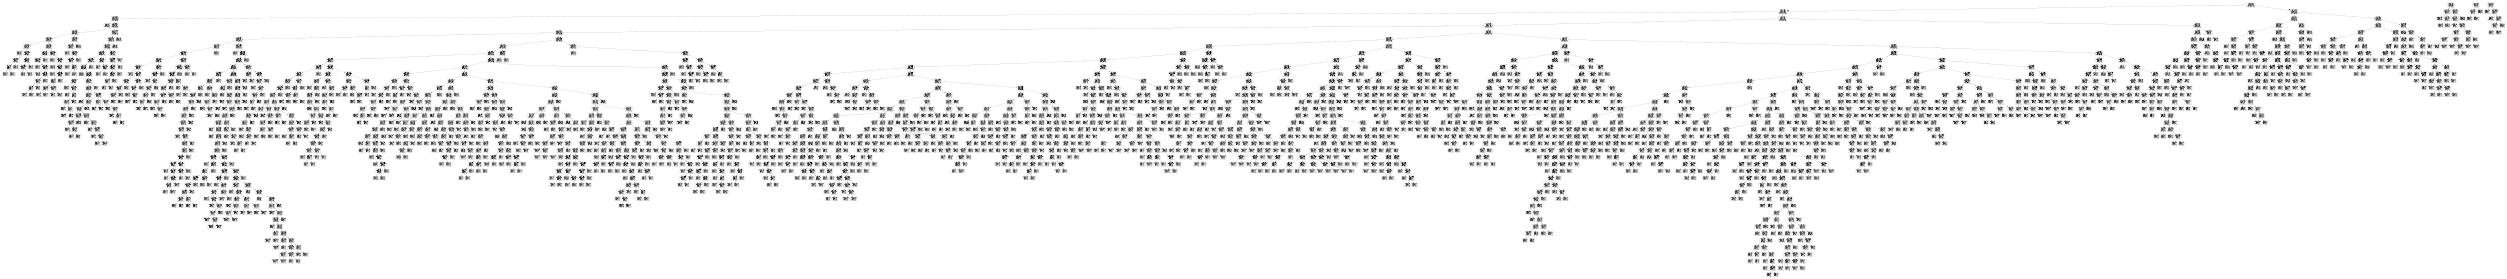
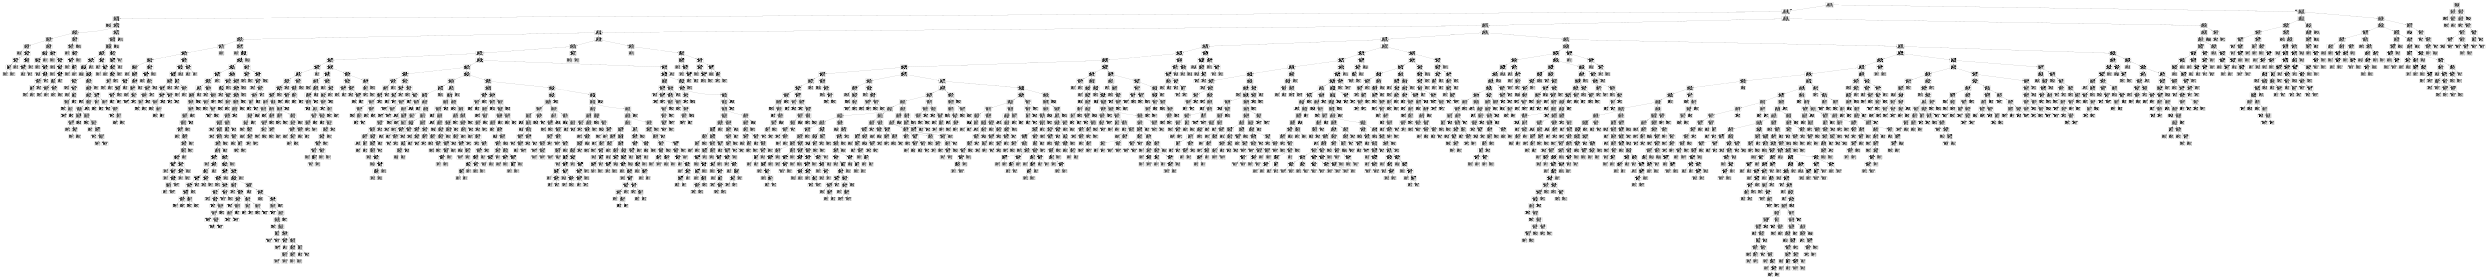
node "X[0] <= 1.825 entropy = 0.7219 samples = 25 value = [20, 5]": added
